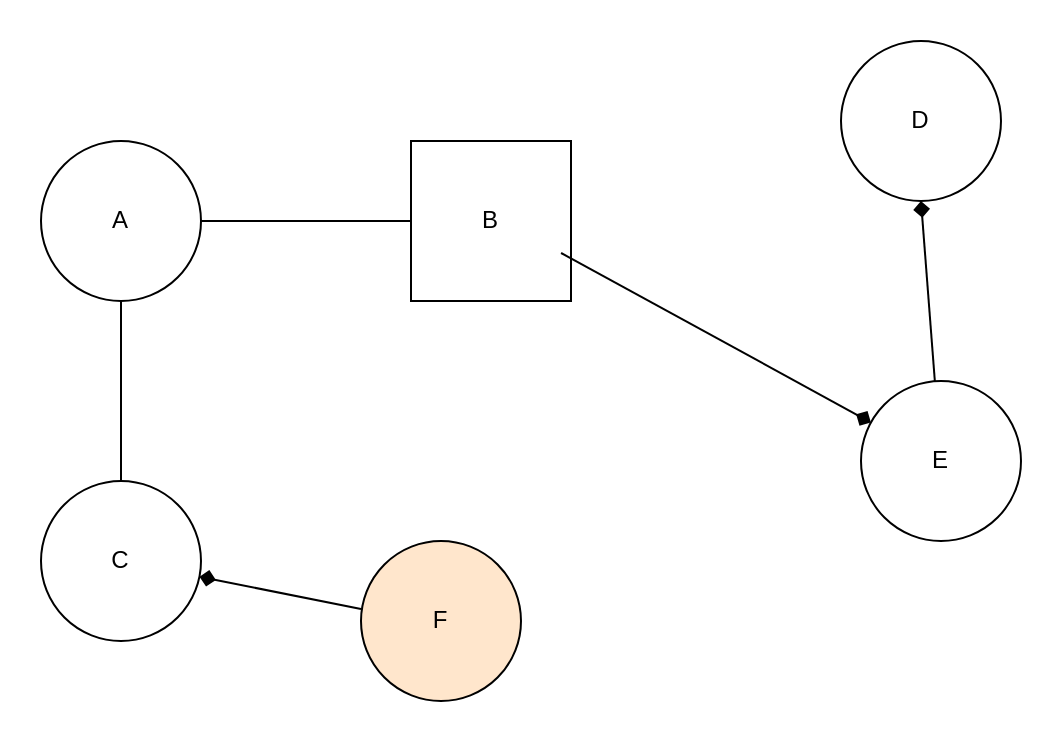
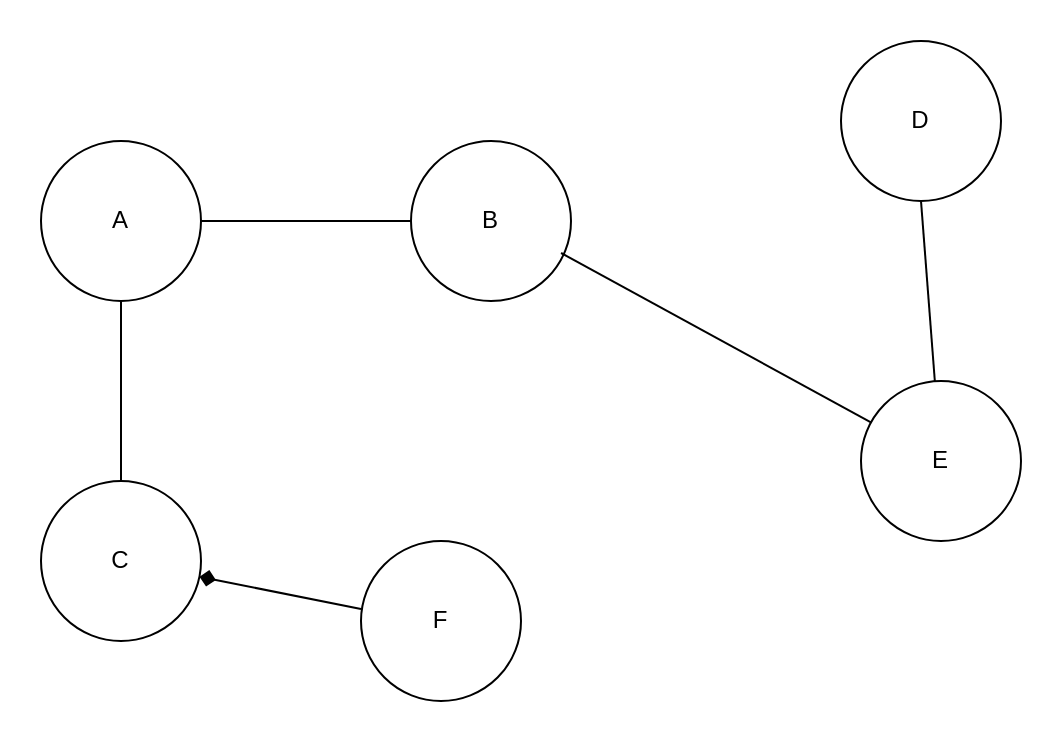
edge "E" -> "D": arrowhead diamond -> none
node "B": shape rectangle -> ellipse
edge "B" -> "E": arrowhead diamond -> none
node "F": fillcolor #ffe6cc -> #ffffff
